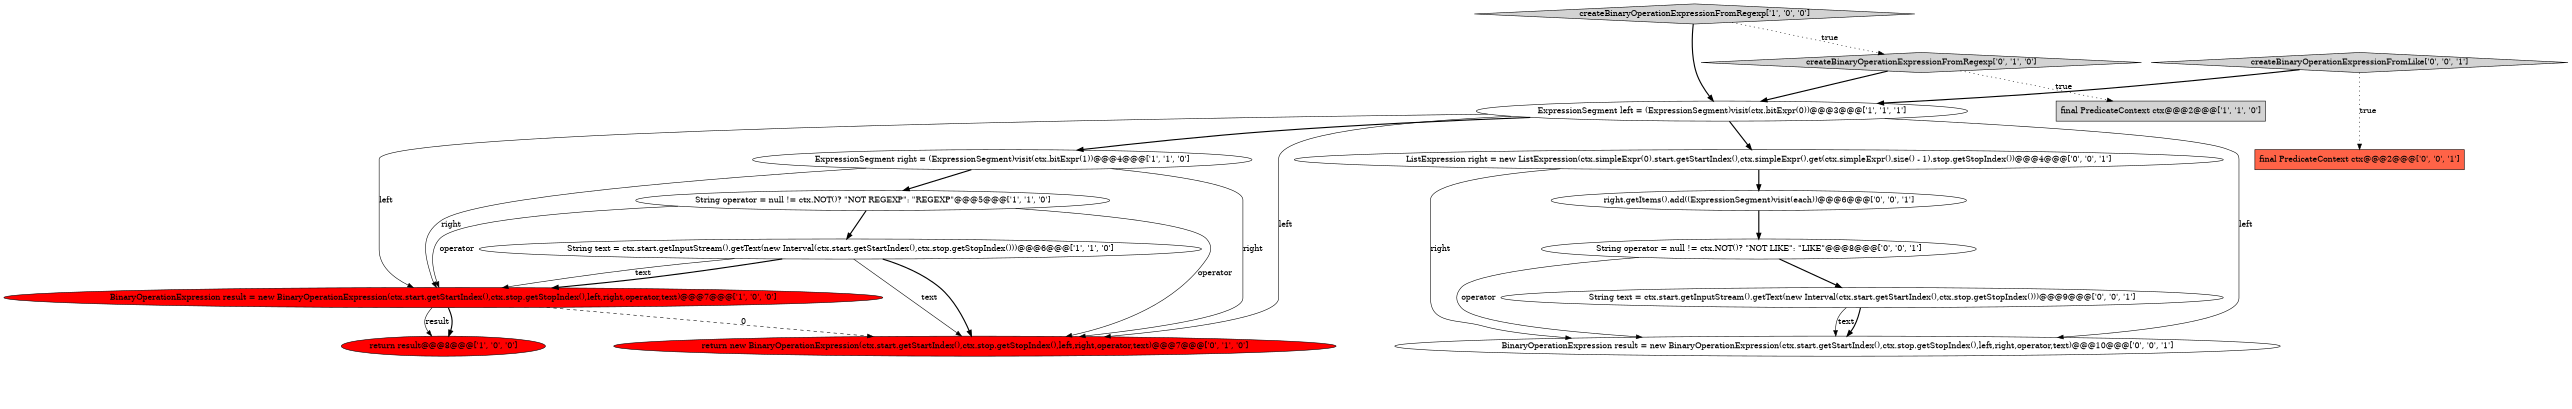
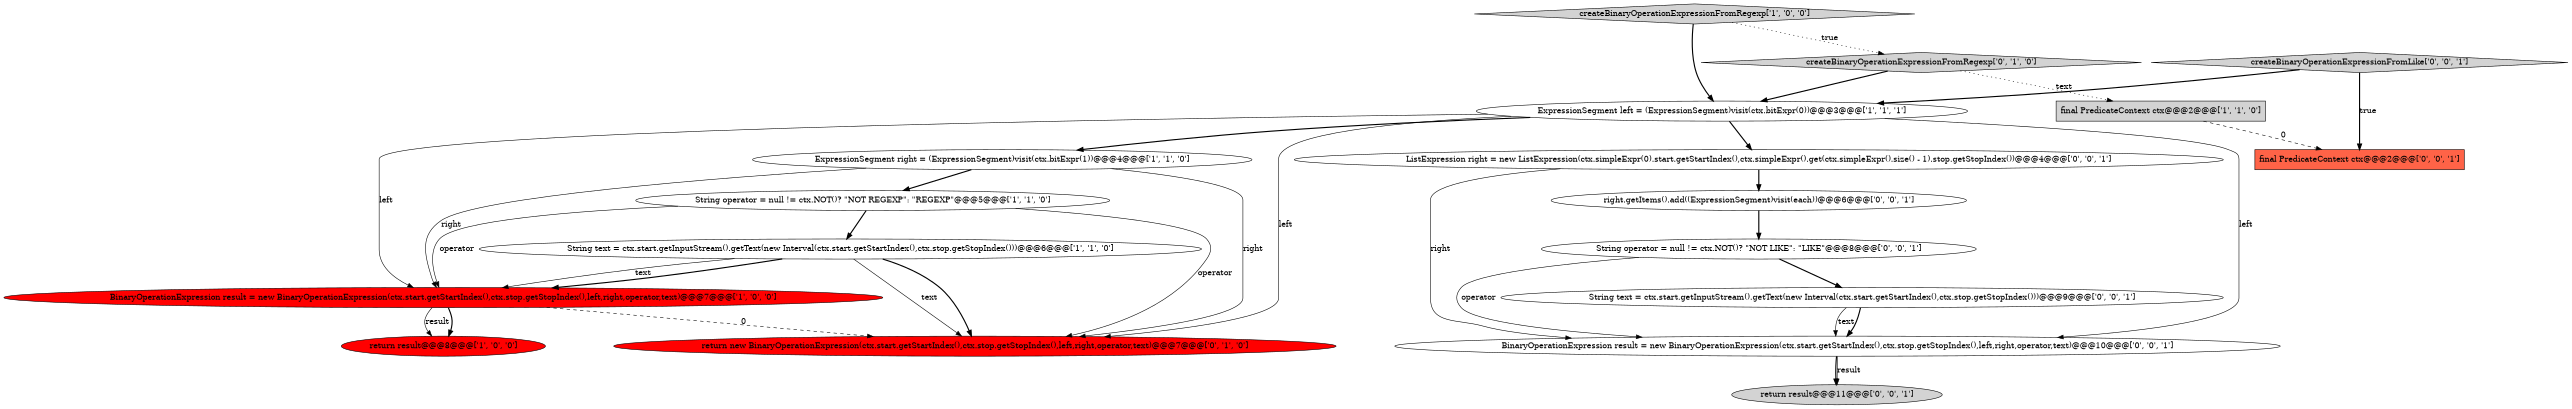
edge "createBinaryOperationExpressionFromRegexp['0', '1', '0']" -> "final PredicateContext ctx@@@2@@@['1', '1', '0']": label "true" -> "text"
edge "createBinaryOperationExpressionFromLike['0', '0', '1']" -> "final PredicateContext ctx@@@2@@@['0', '0', '1']": style dotted -> bold
edge "final PredicateContext ctx@@@2@@@['1', '1', '0']" -> "final PredicateContext ctx@@@2@@@['0', '0', '1']": added, label "0"
node "return result@@@11@@@['0', '0', '1']": added
